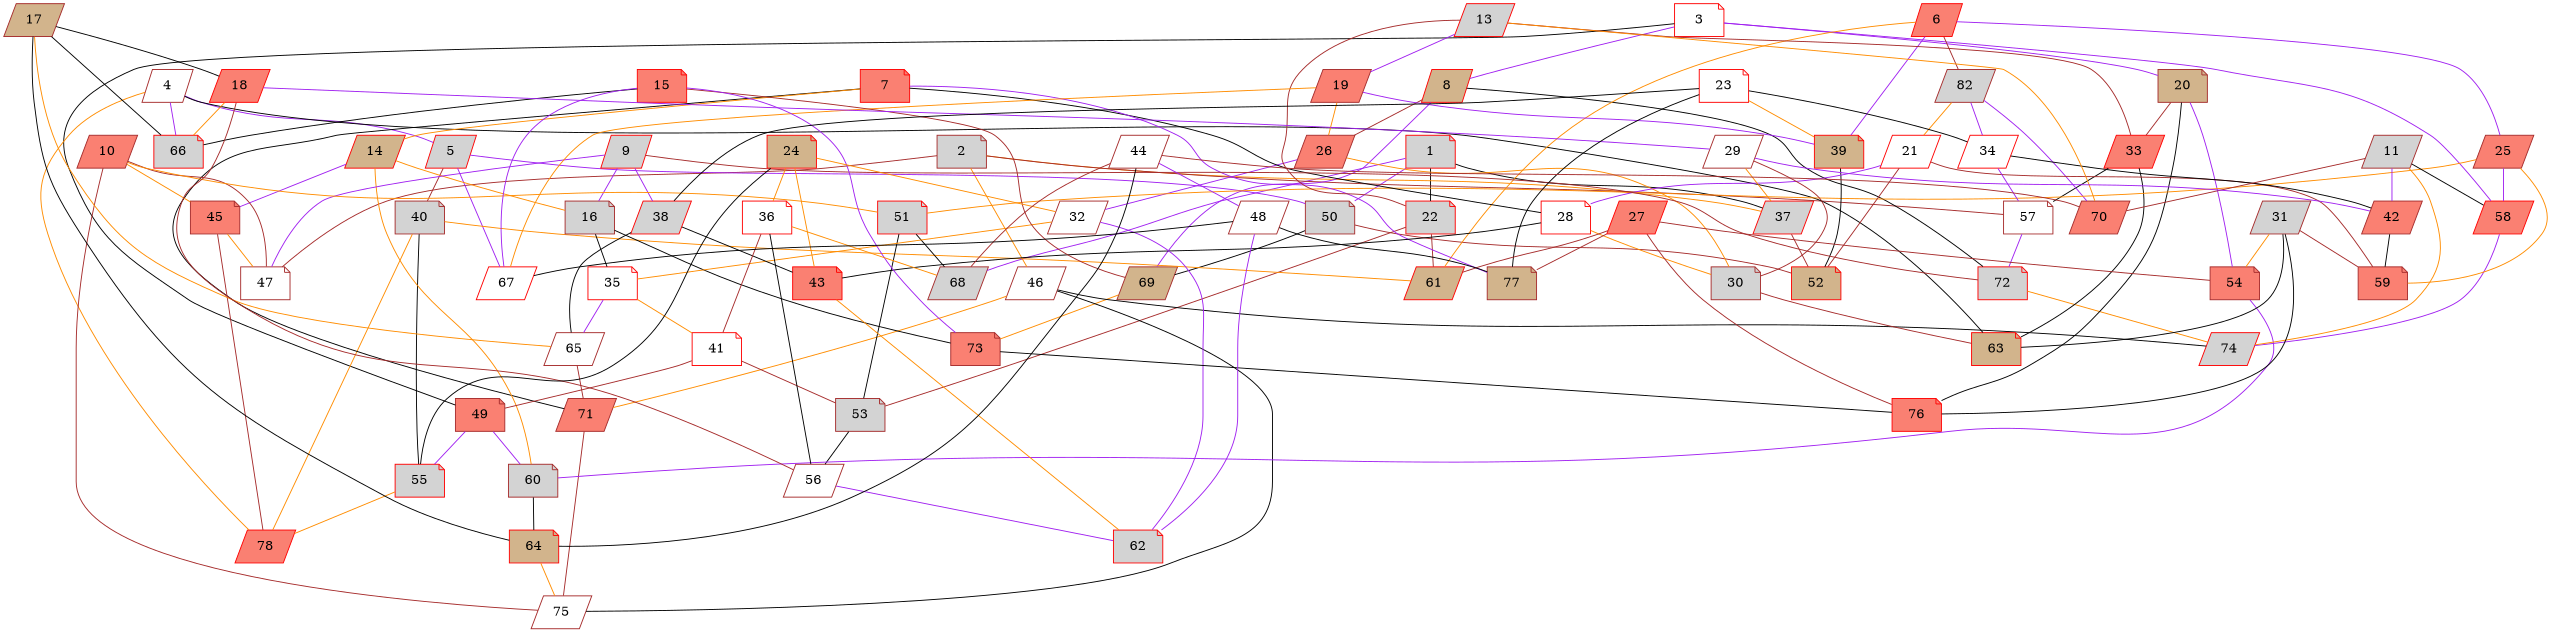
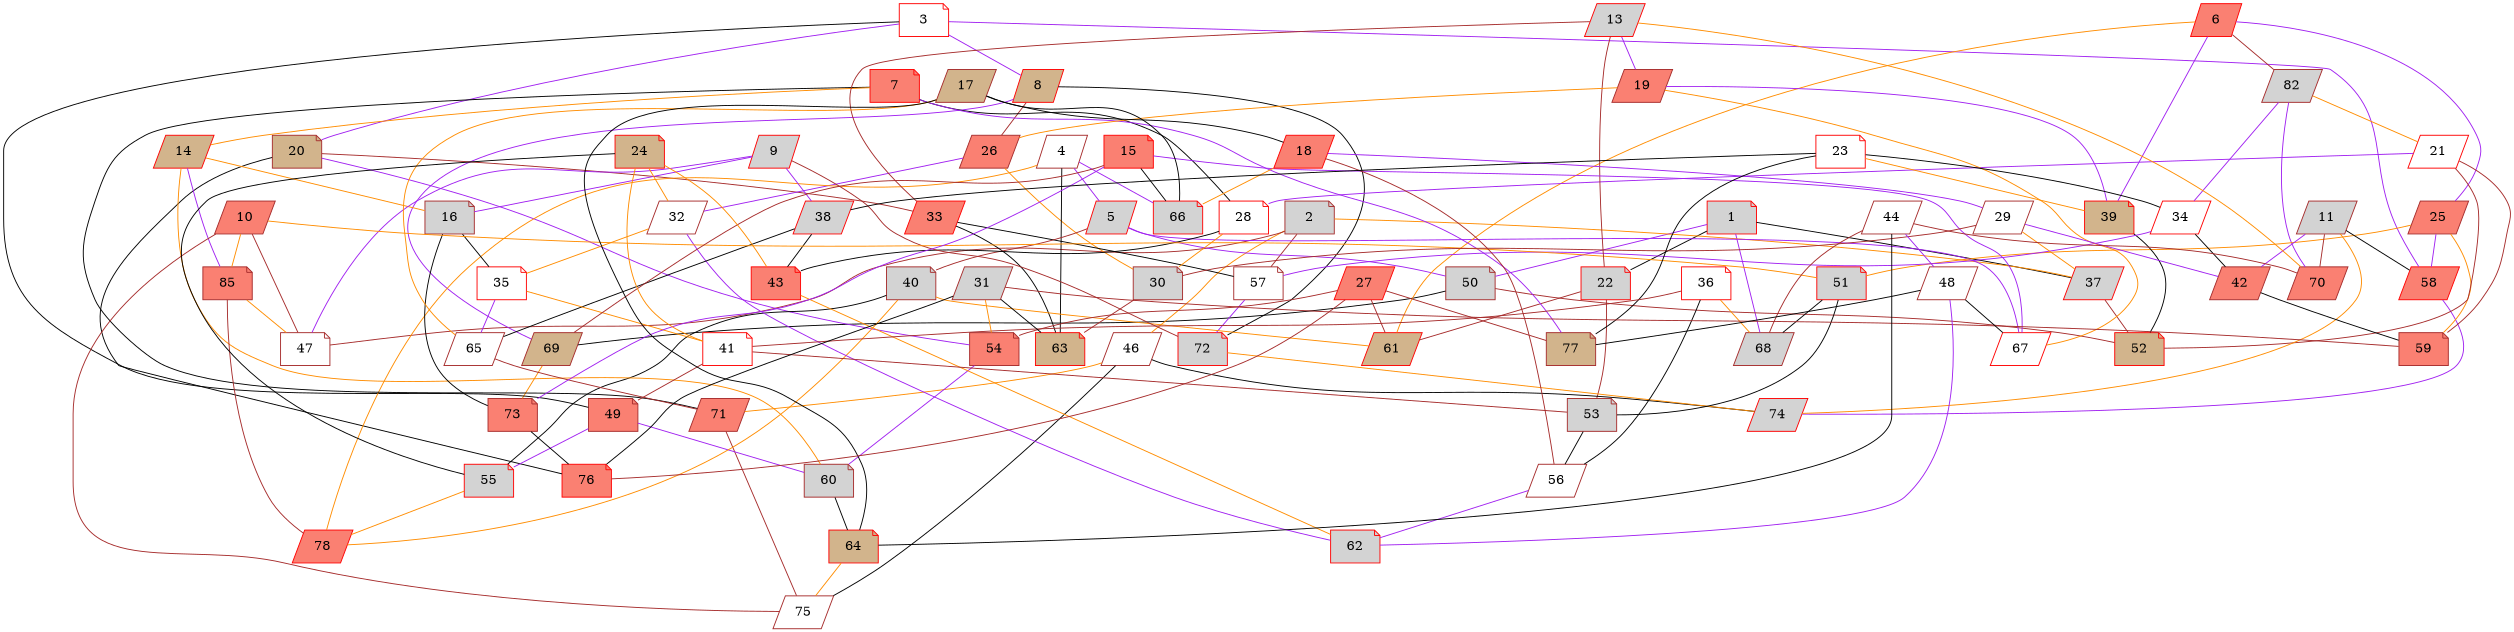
edge "24" -- "36": now "24" -- "41"
node "45": label "45" -> "85"
